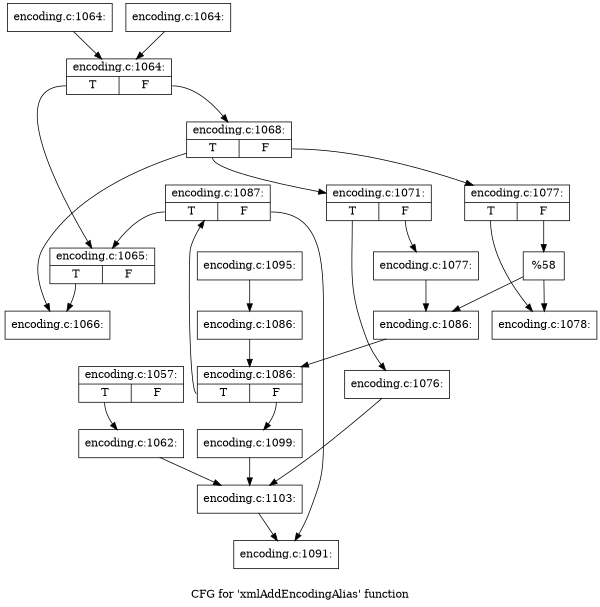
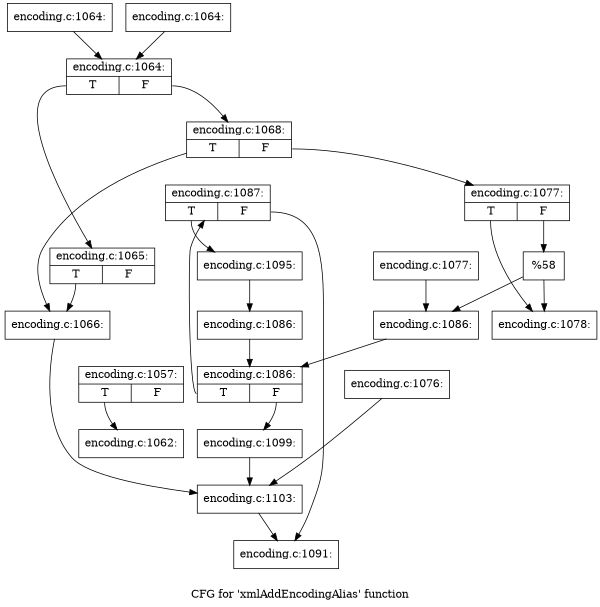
node "encoding.c:1071:": removed
edge "encoding.c:1087:" -> "encoding.c:1065:": now "encoding.c:1087:" -> "encoding.c:1095:"
edge "encoding.c:1062:" -> "encoding.c:1103:": now "encoding.c:1066:" -> "encoding.c:1103:"
